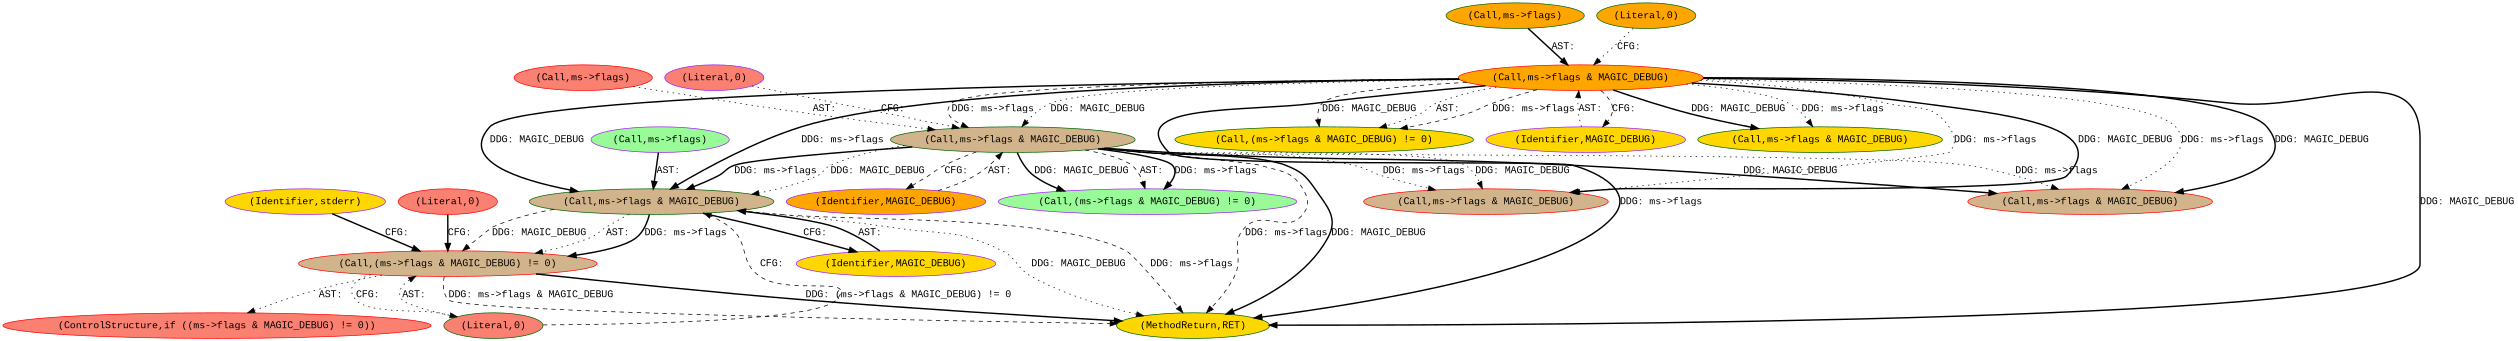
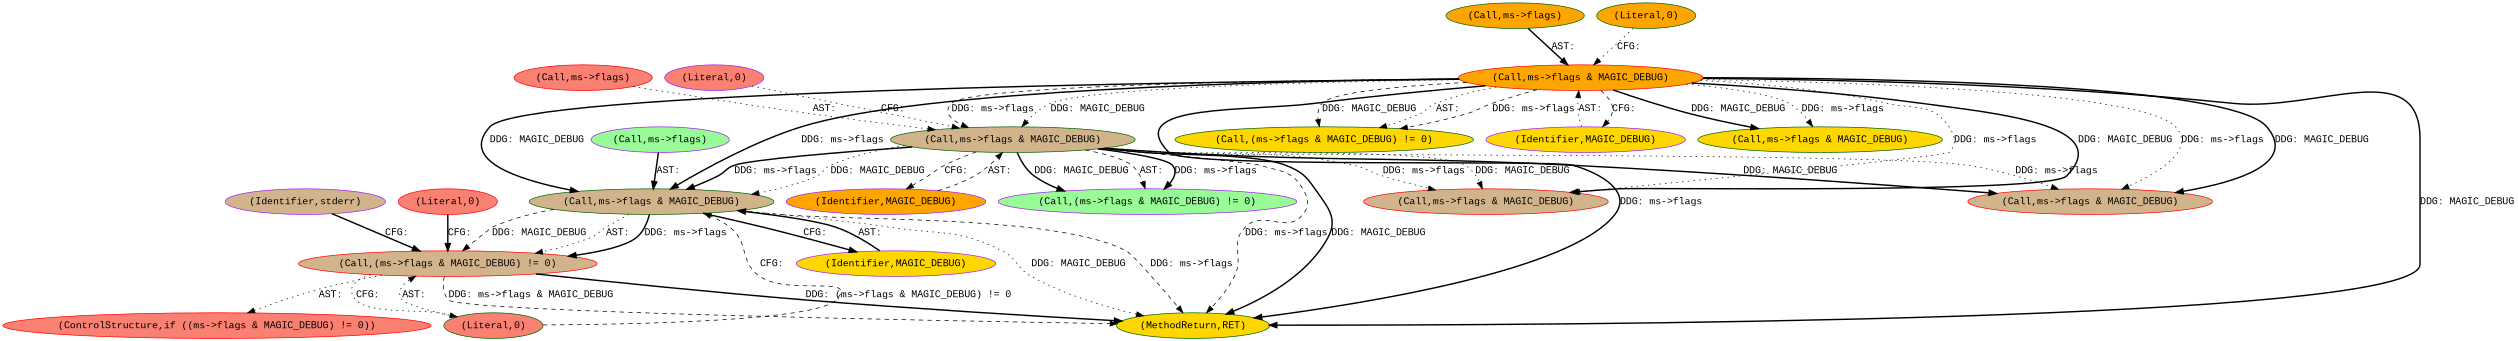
node "(Identifier,stderr)": fillcolor gold -> tan
